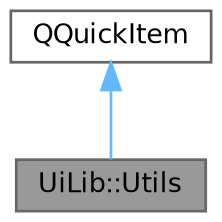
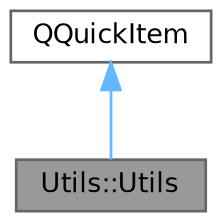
node "UiLib::Utils": label "UiLib::Utils" -> "Utils::Utils"
